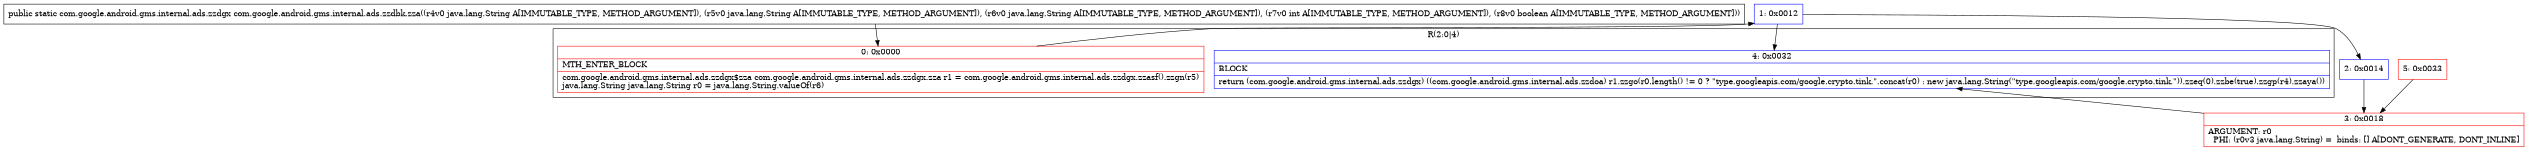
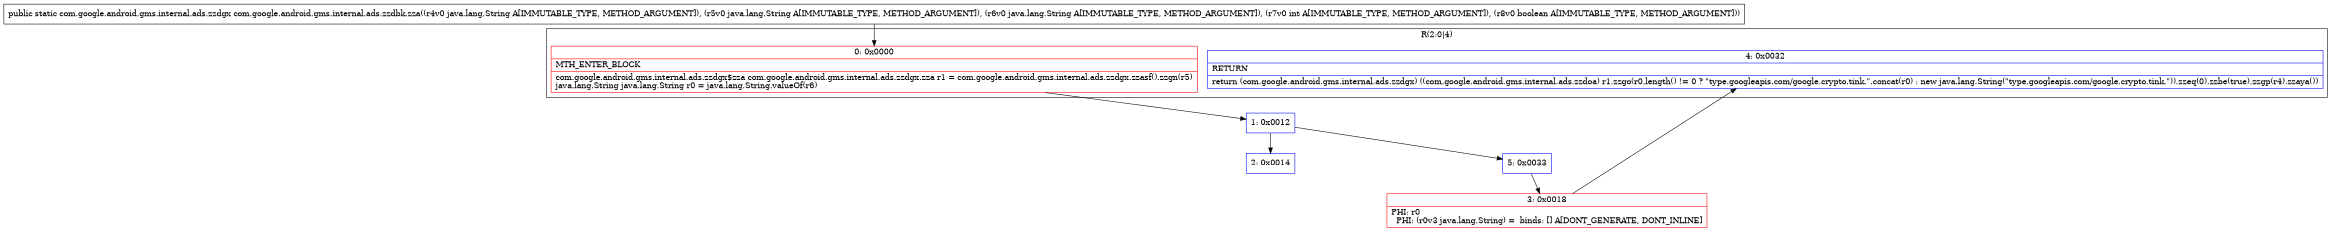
edge "1: 0x0012" -> "4: 0x0032": now "1: 0x0012" -> "5: 0x0033"
node "4: 0x0032": text "BLOCK" -> "RETURN"
node "5: 0x0033": color red -> blue
edge "2: 0x0014" -> "3: 0x0018": removed
node "3: 0x0018": text "ARGUMENT: r0" -> "PHI: r0"
